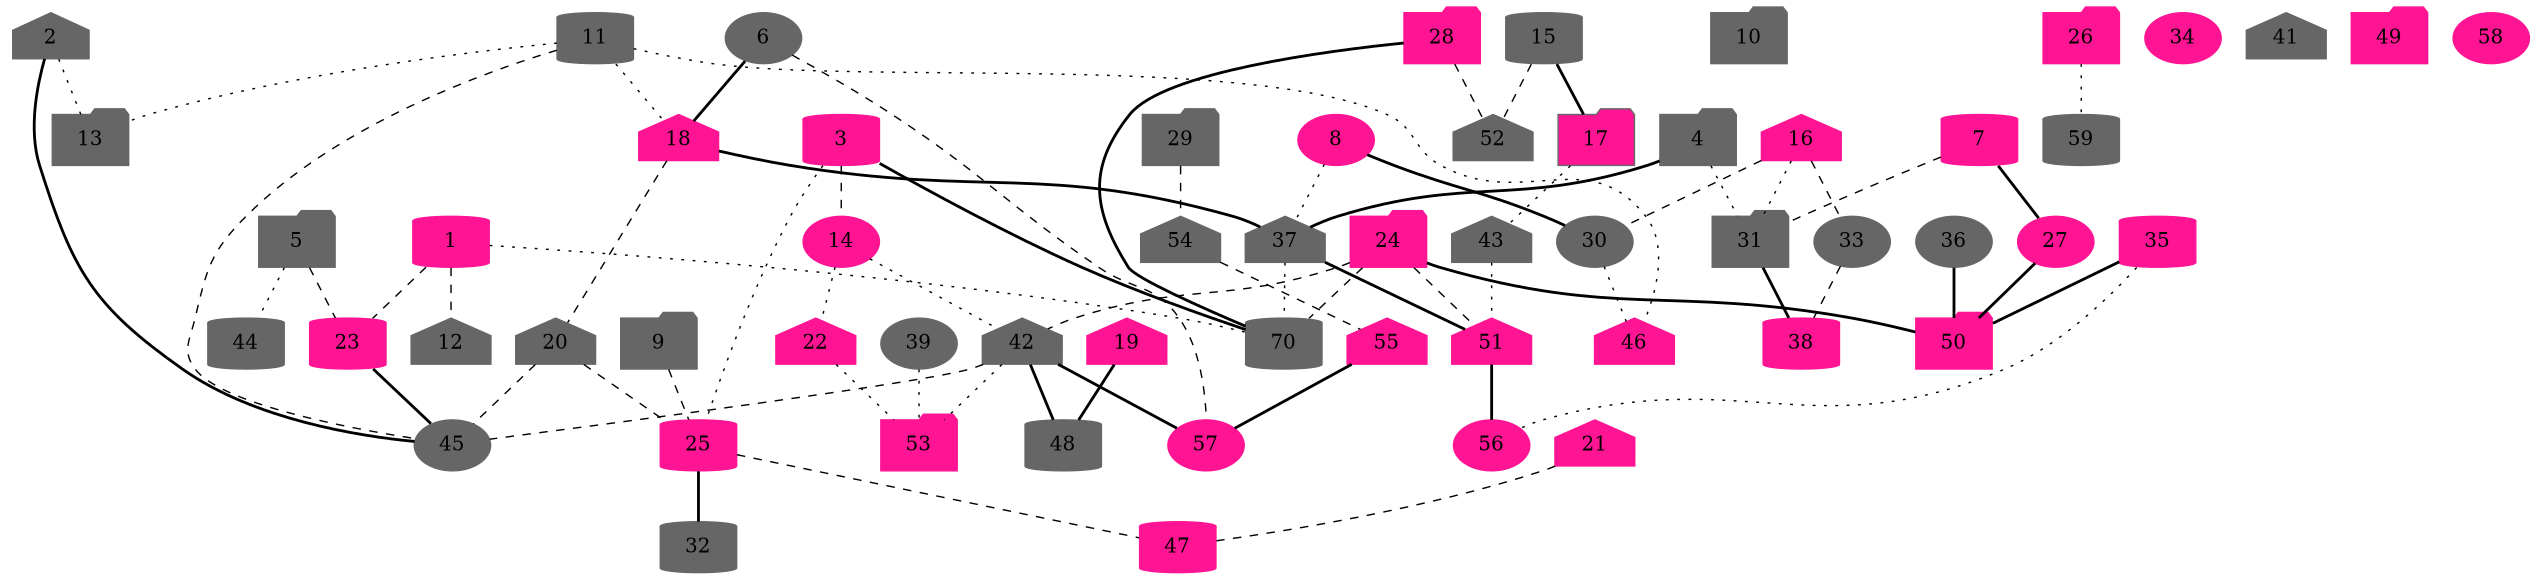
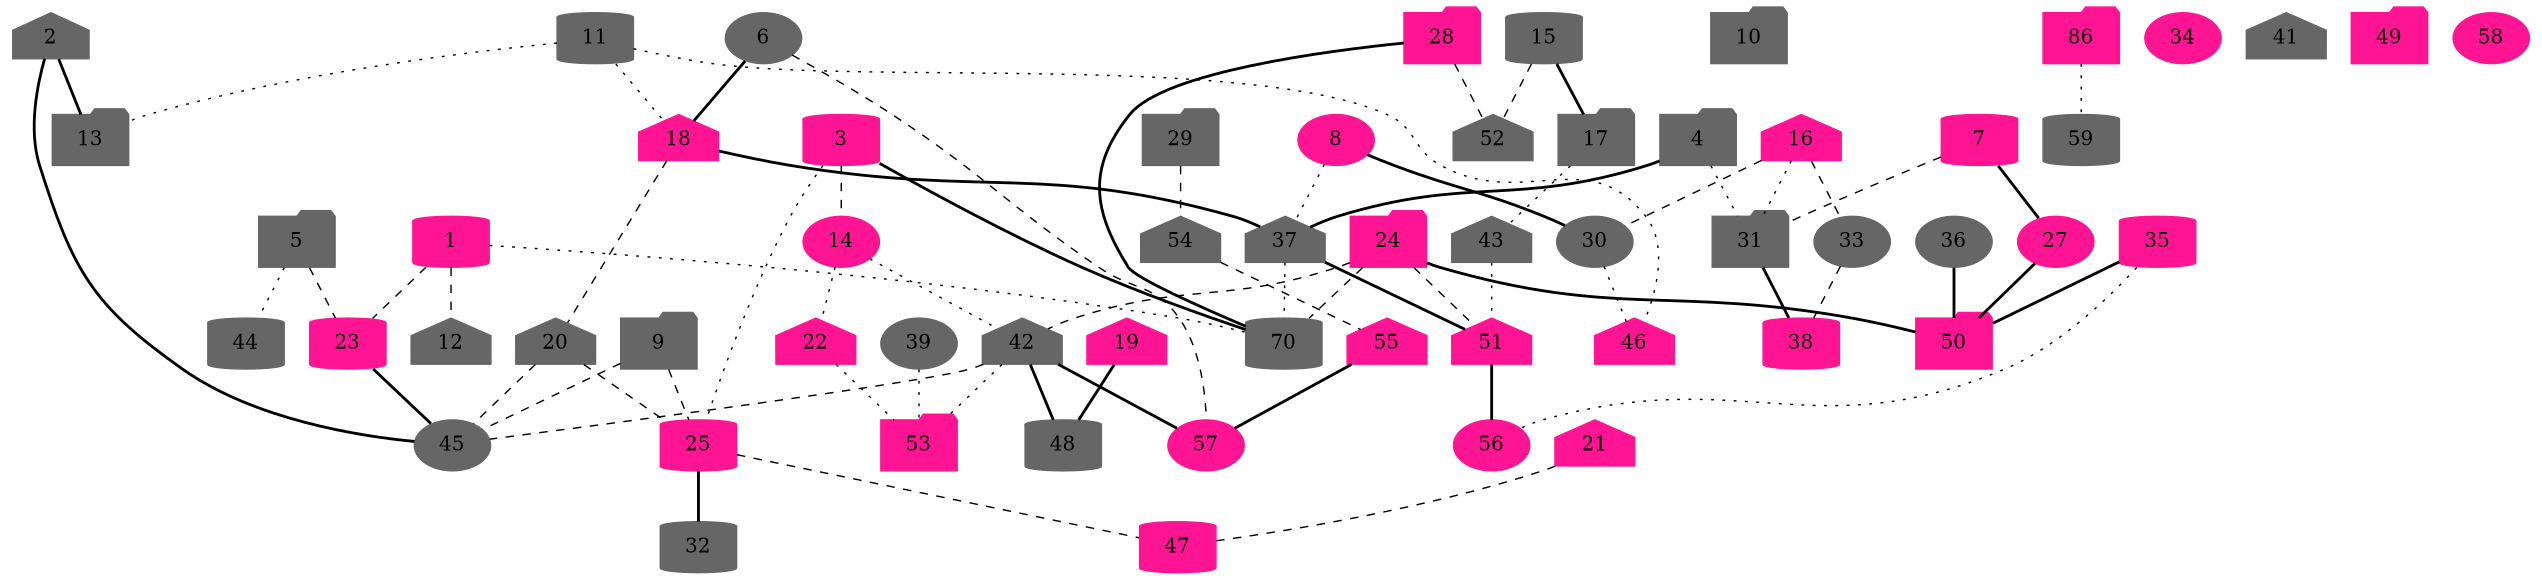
node "26": label "26" -> "86"
edge "2" -- "13": style dotted -> bold
node "17": fillcolor deeppink -> gray40
edge "11" -- "45": now "9" -- "45"
